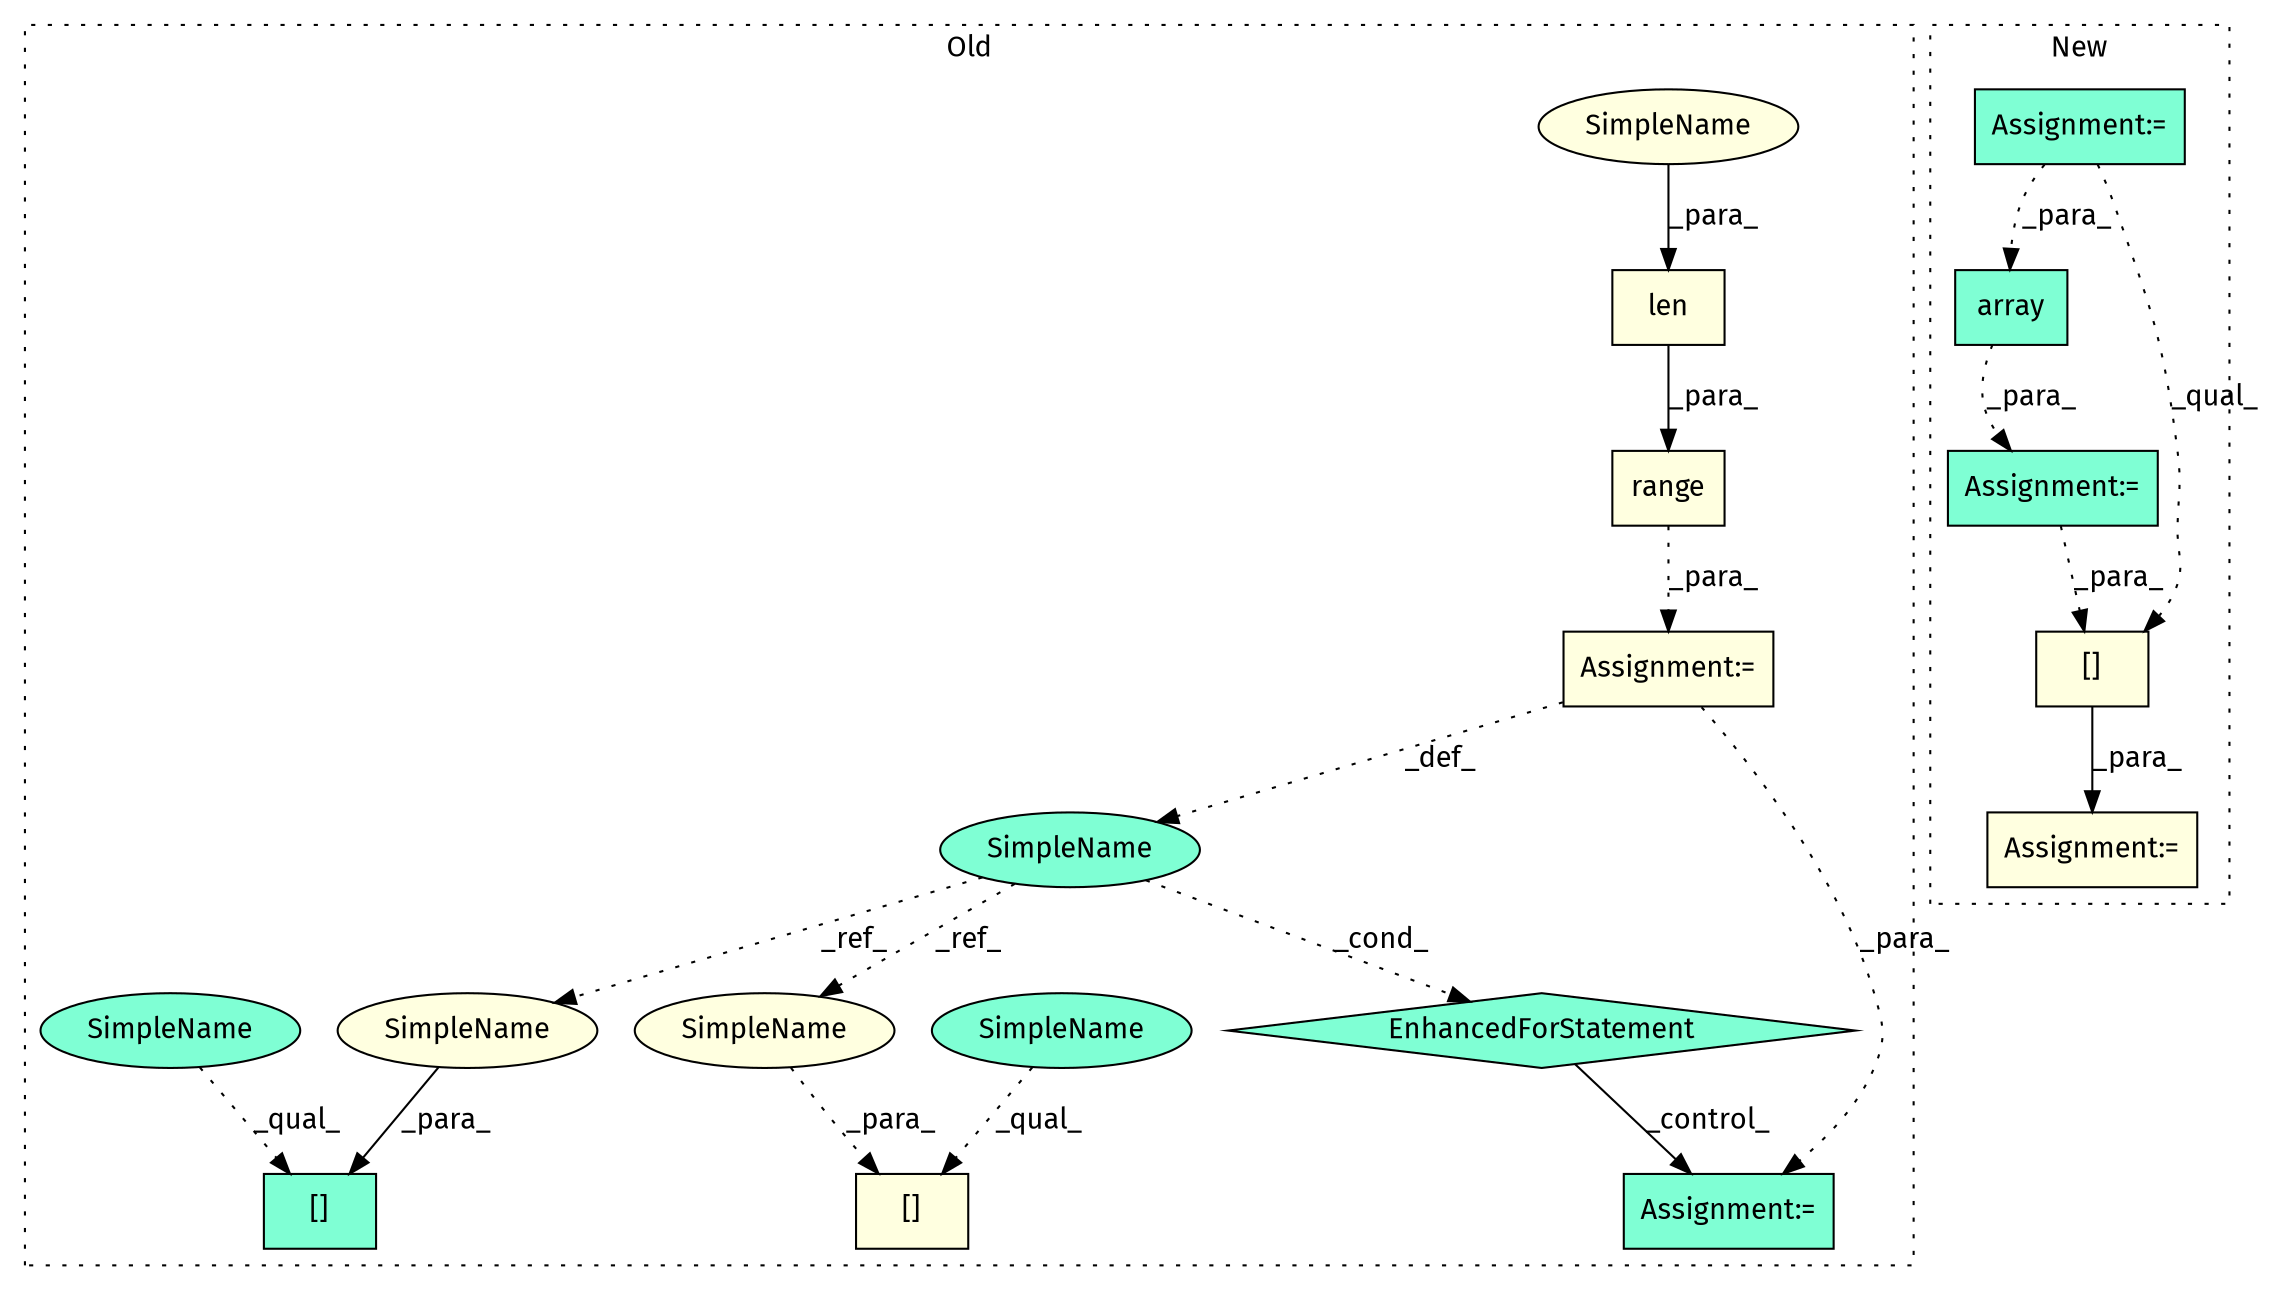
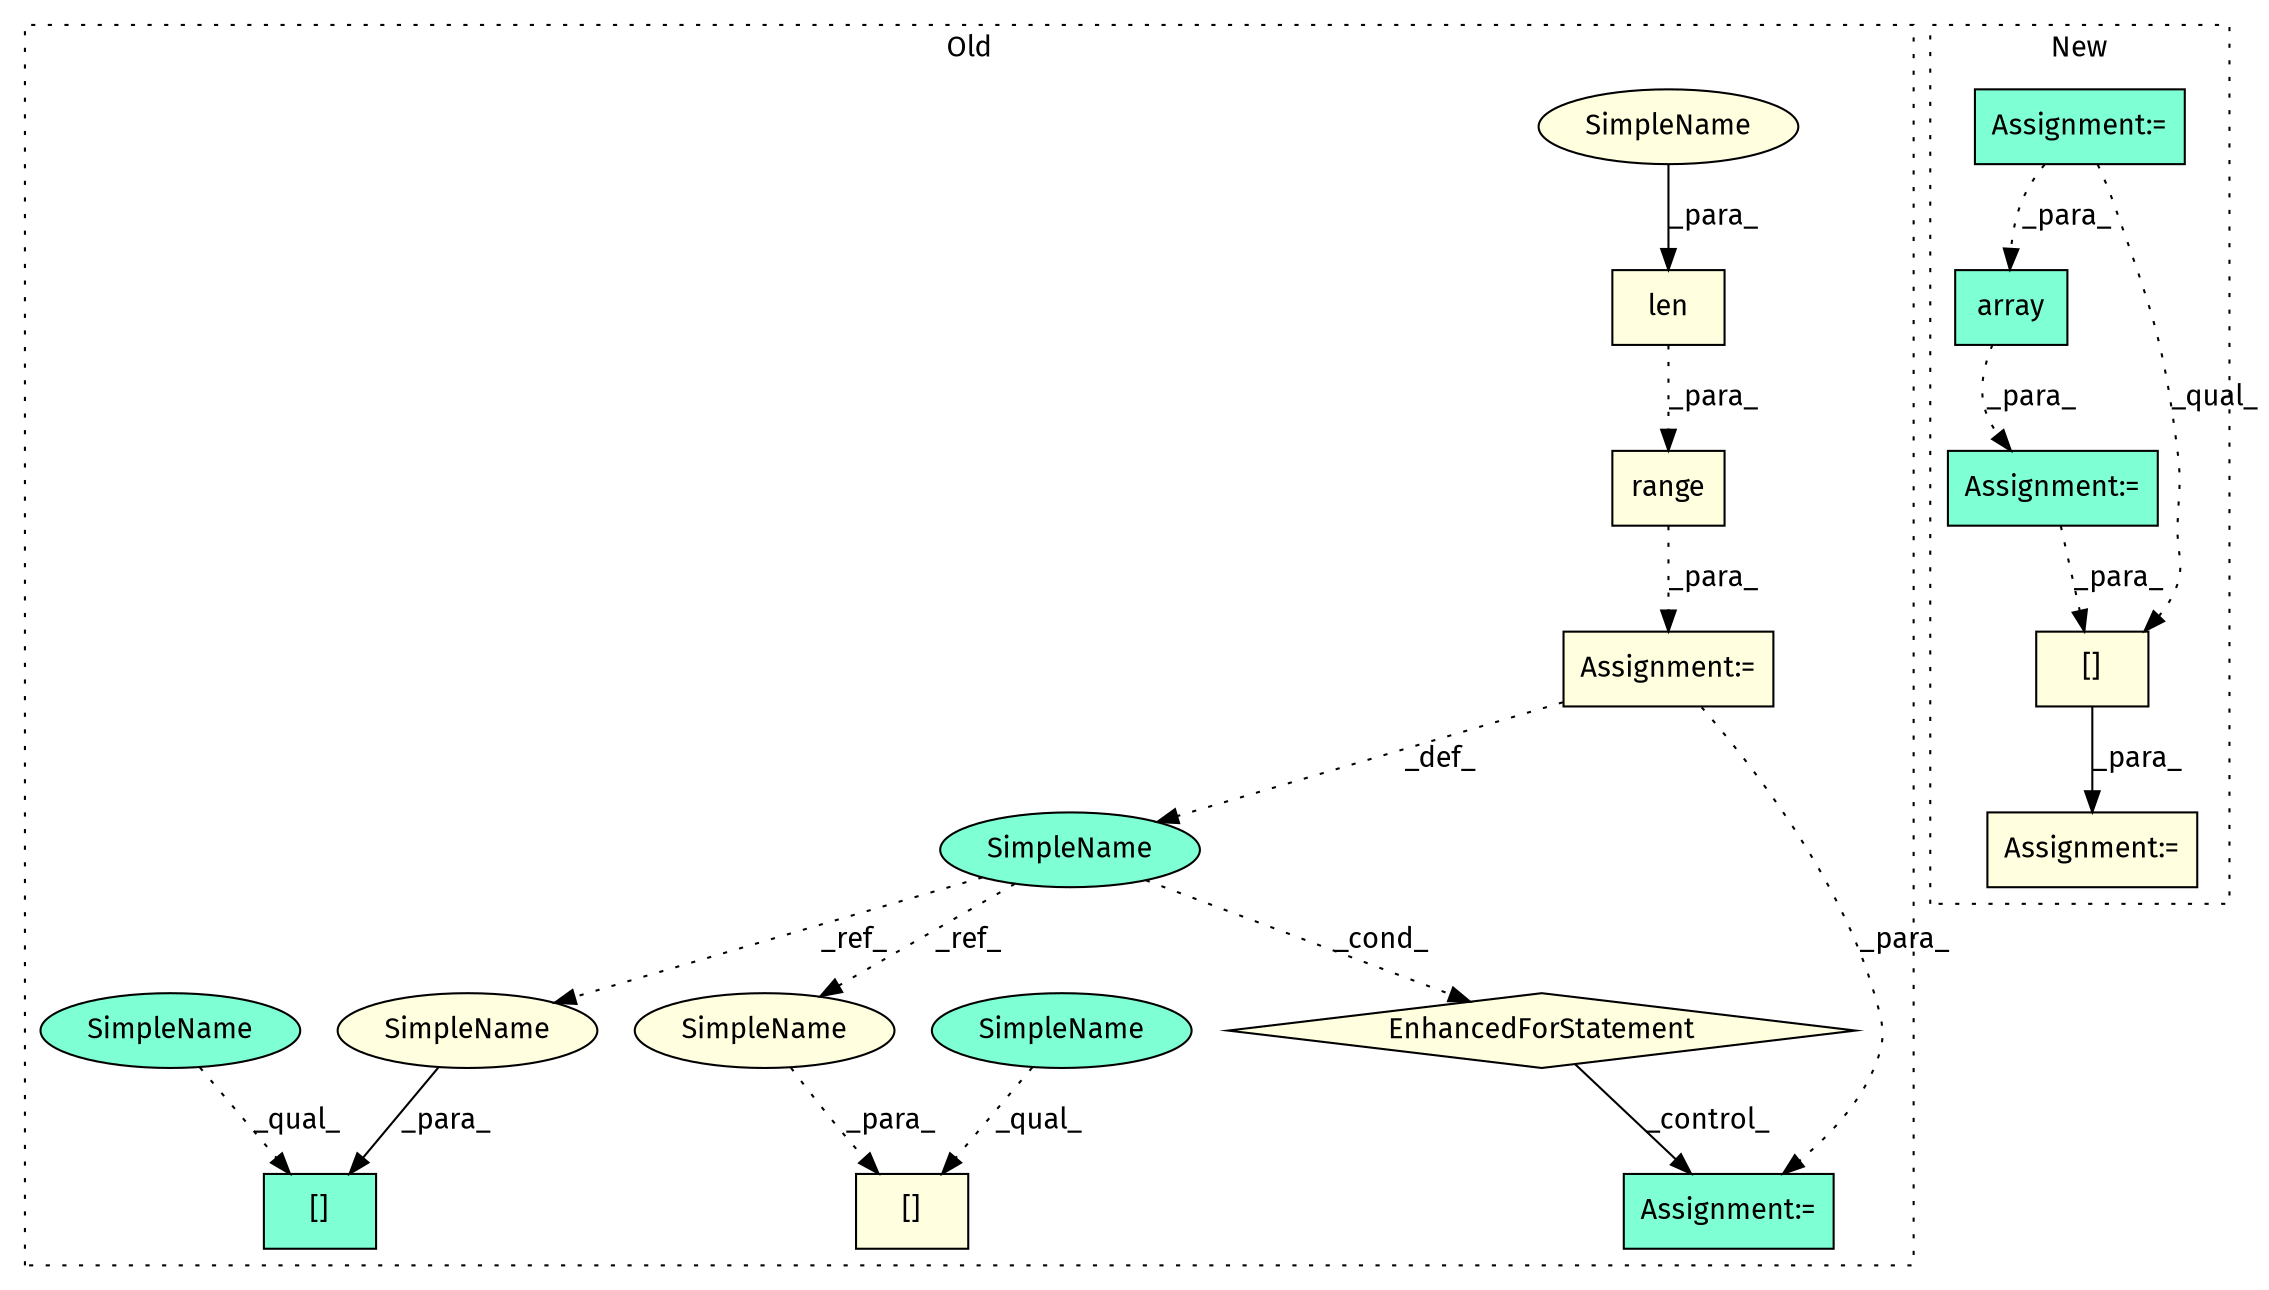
edge "len" -> "range": style solid -> dotted
node "EnhancedForStatement": fillcolor aquamarine -> lightyellow
